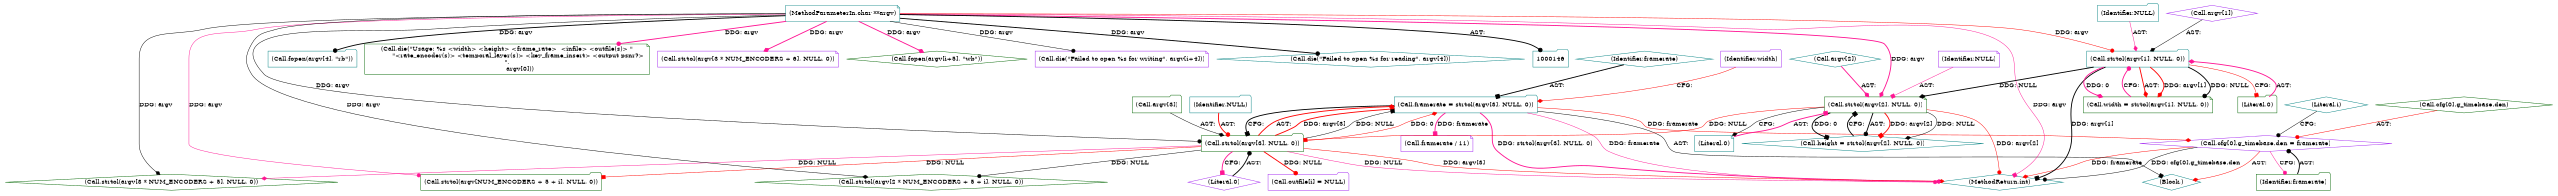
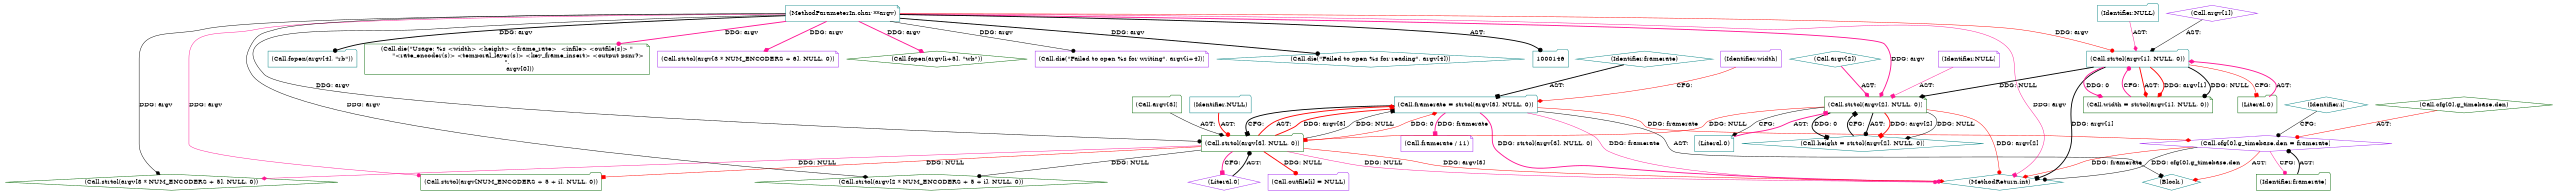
node "(Literal,i)": label "(Literal,i)" -> "(Identifier,i)"
